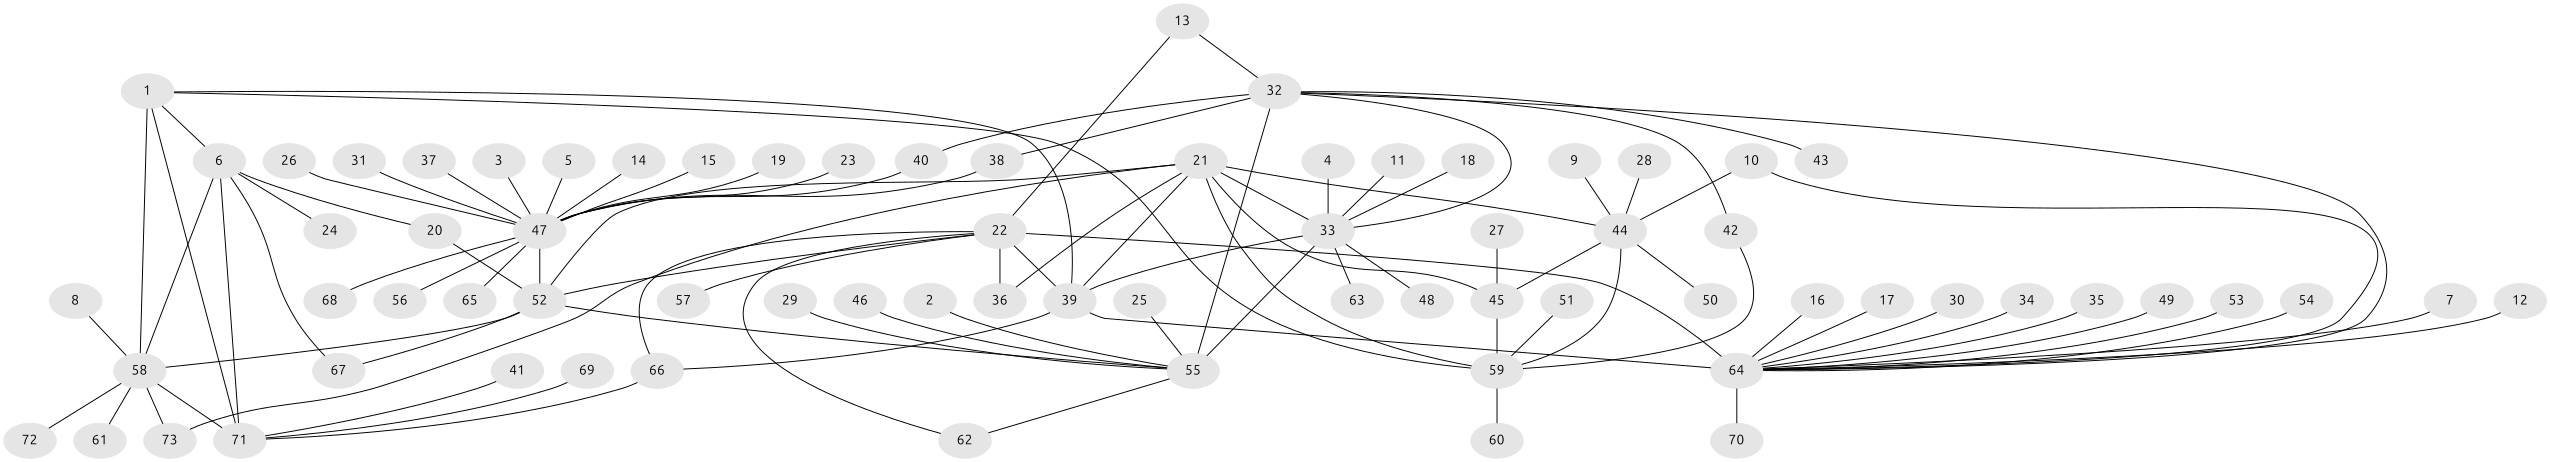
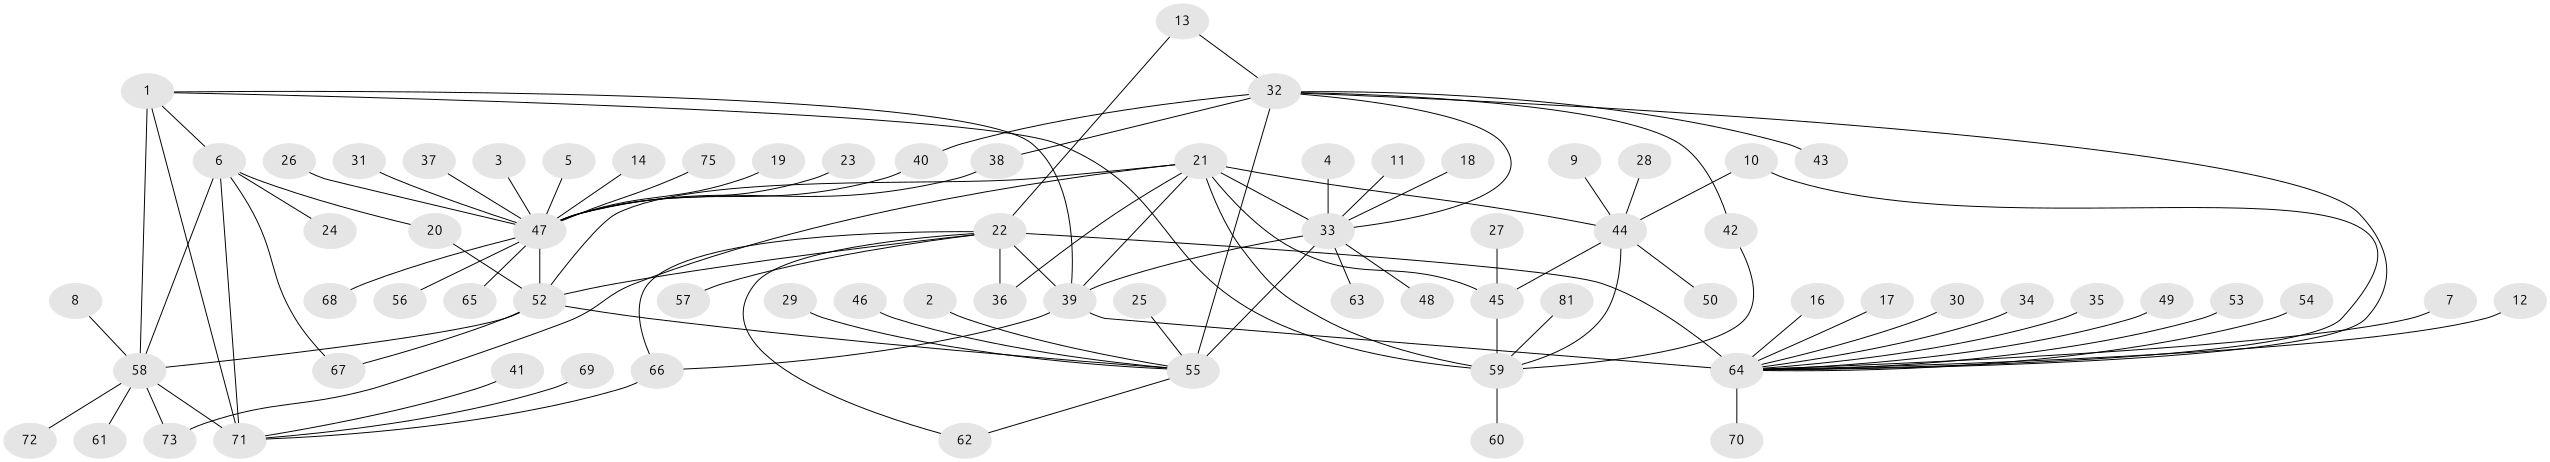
node "15": label "15" -> "75"
node "51": label "51" -> "81"
